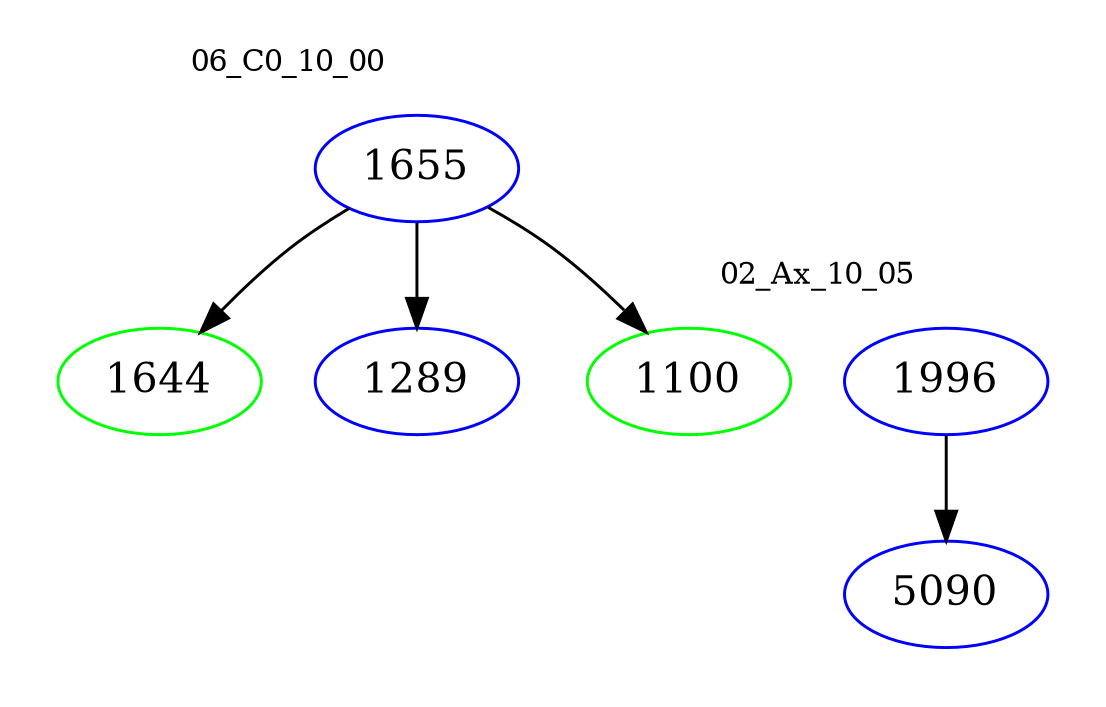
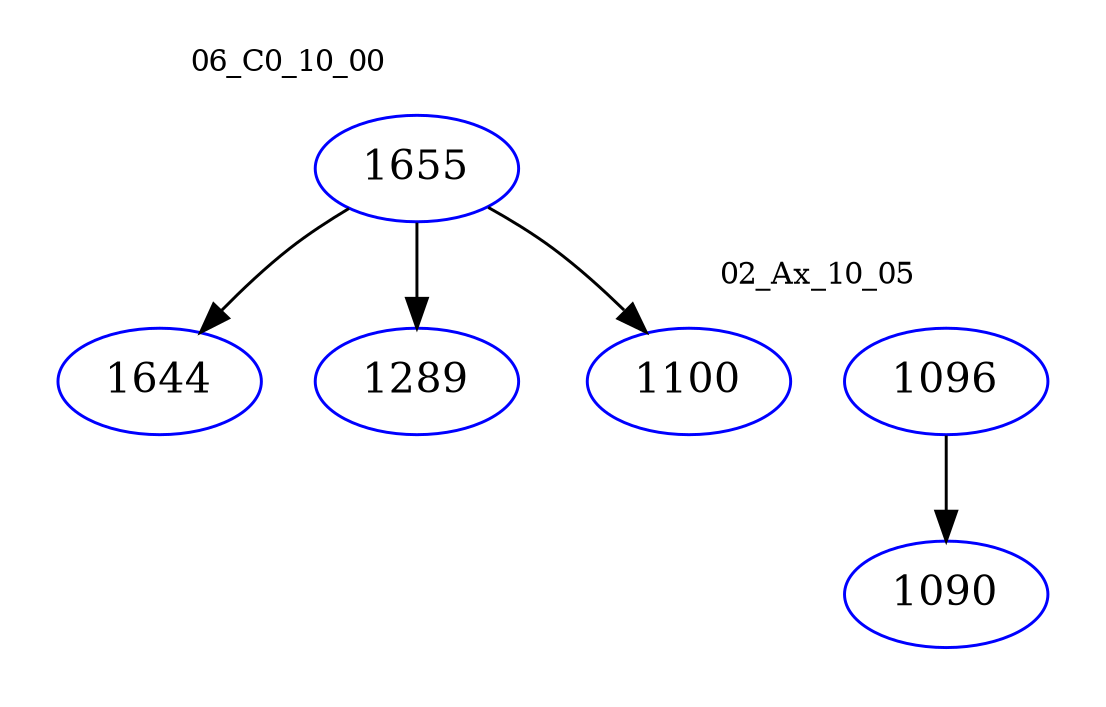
node "1644": color green -> blue
node "1100": color green -> blue
node "1996": label "1996" -> "1096"
node "5090": label "5090" -> "1090"
